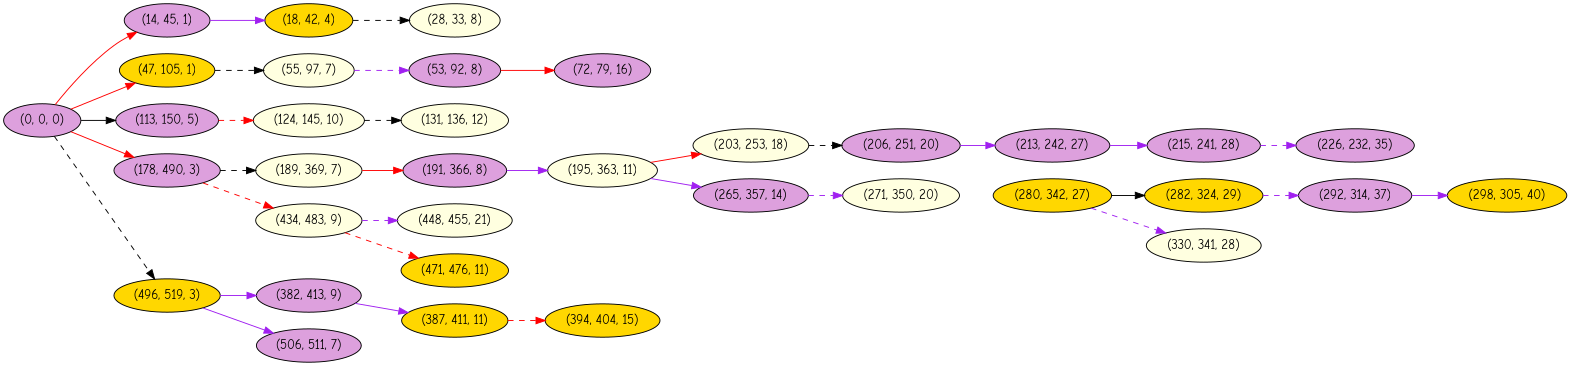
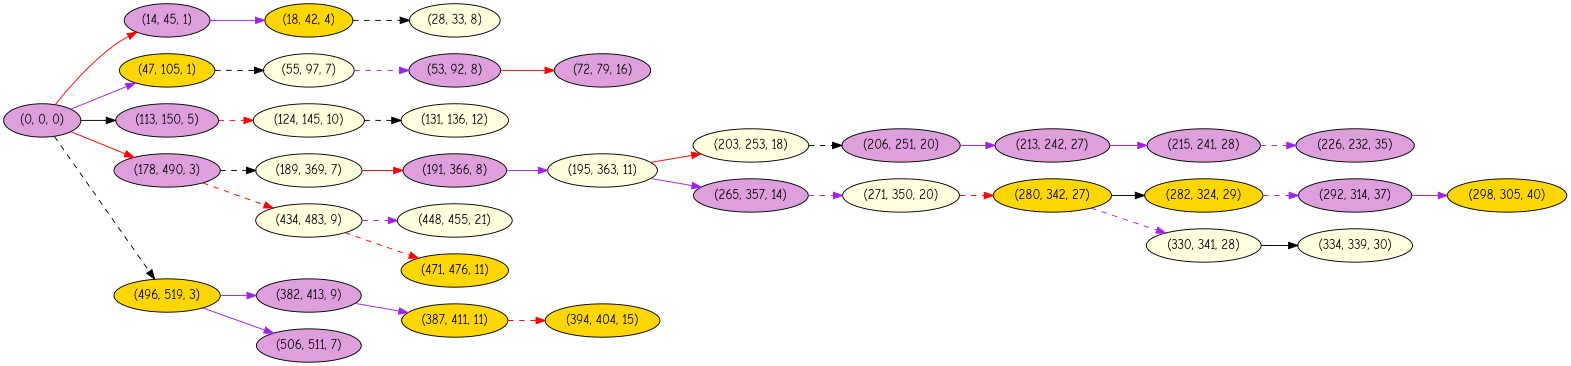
edge "(0, 0, 0)" -> "(47, 105, 1)": color red -> purple
edge "(271, 350, 20)" -> "(280, 342, 27)": added
node "(334, 339, 30)": added
